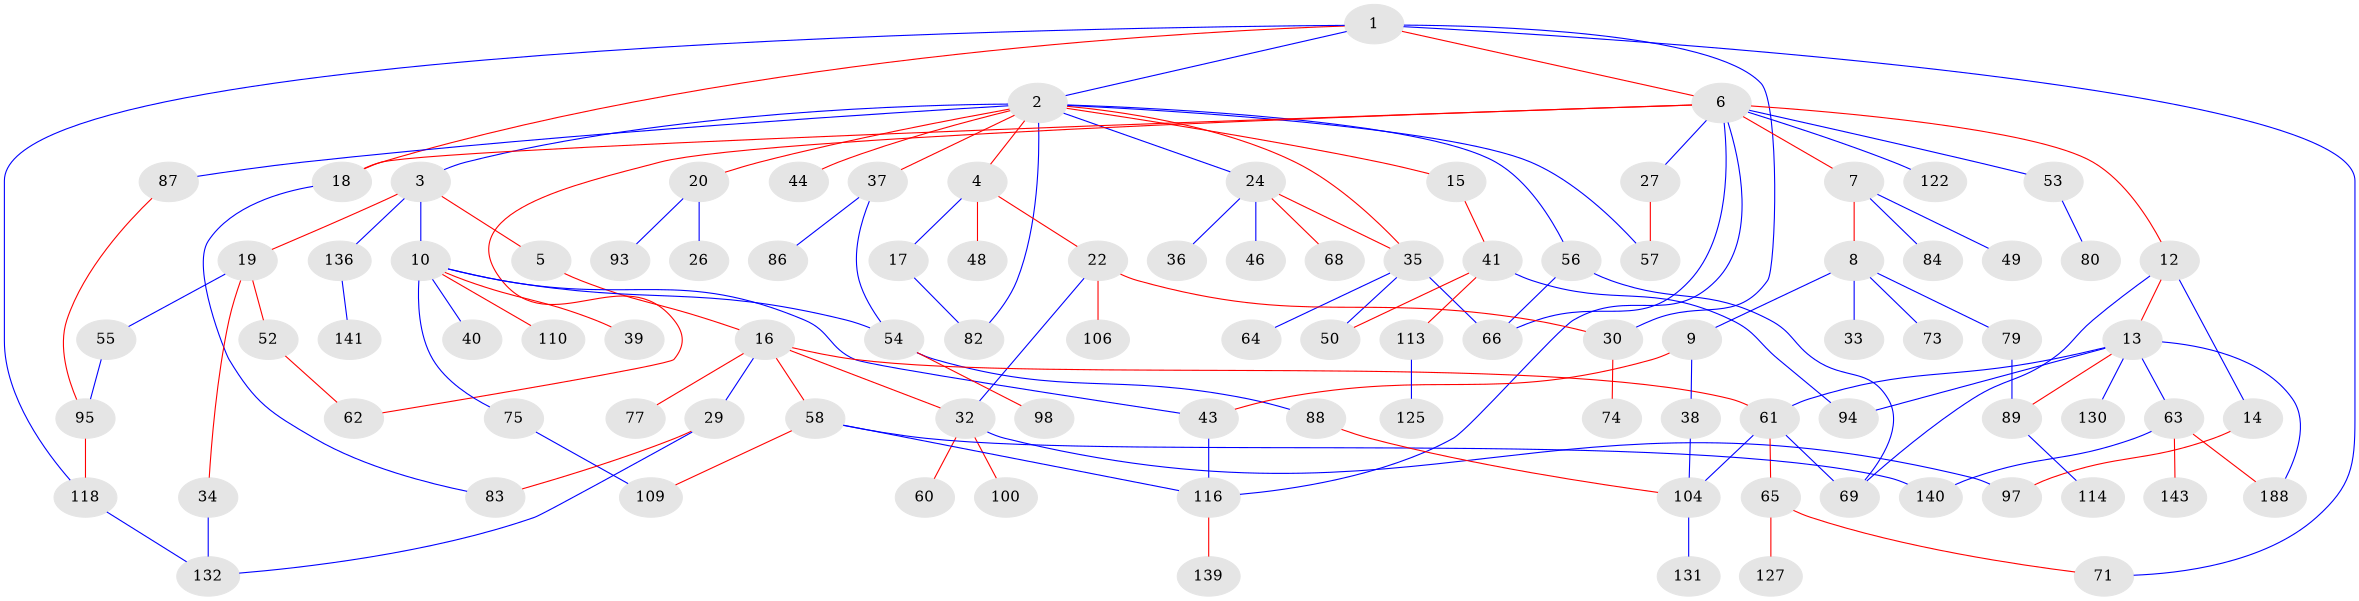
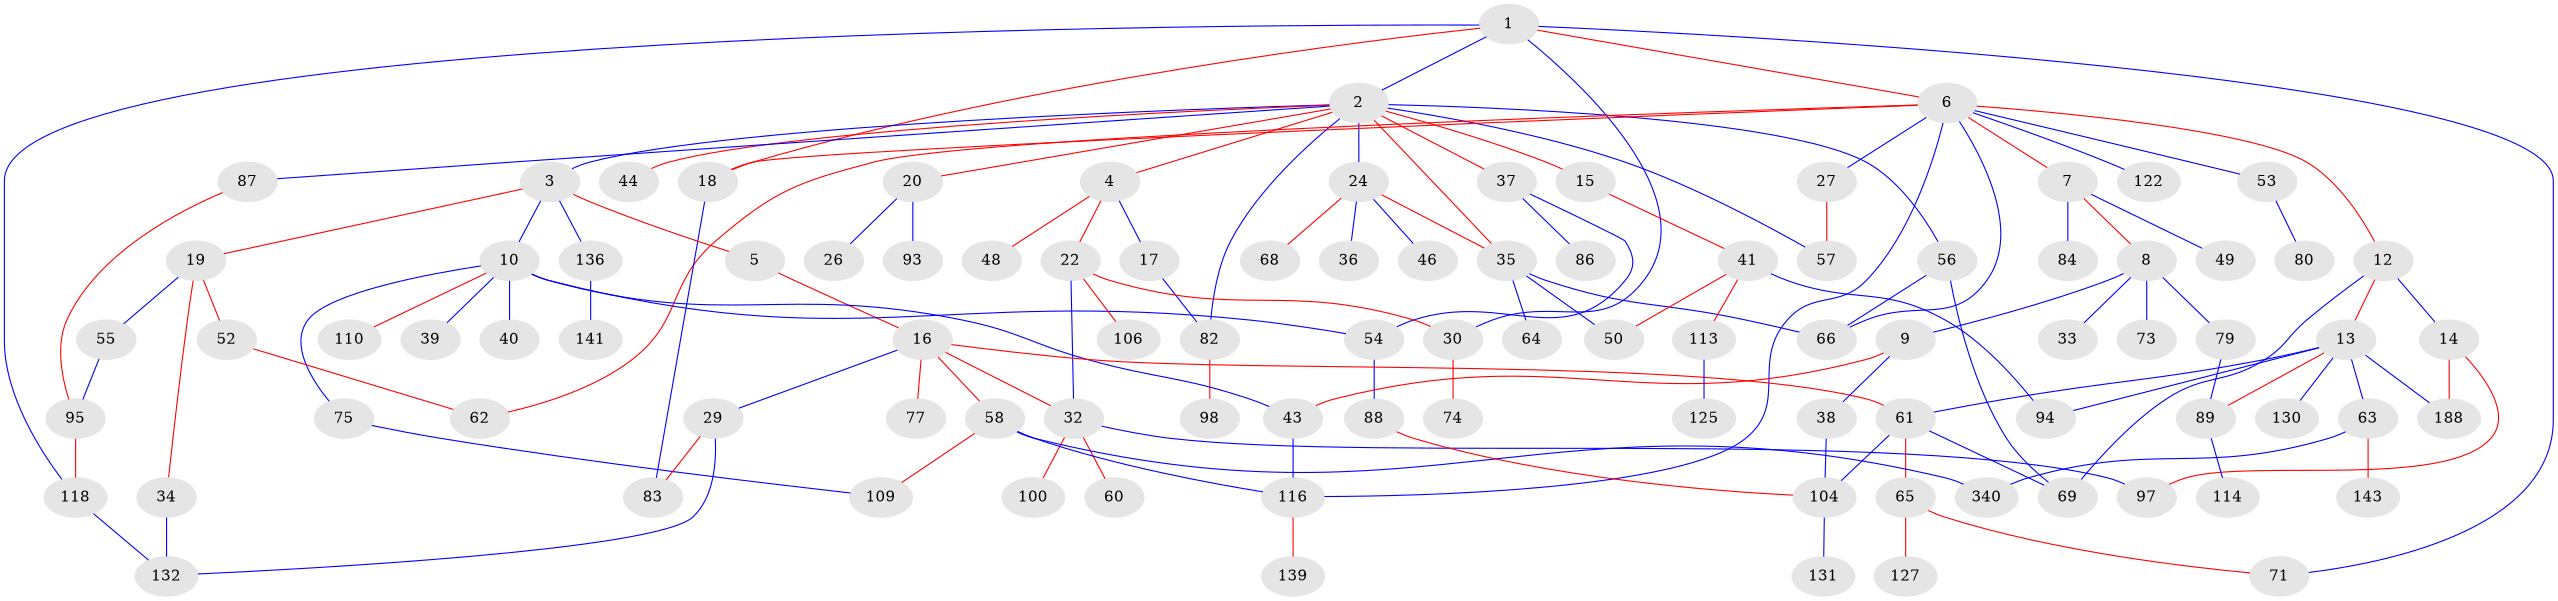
edge "10" -- "39": color red -> blue
edge "54" -- "98": now "82" -- "98"
edge "63" -- "188": now "14" -- "188"
node "140": label "140" -> "340"
